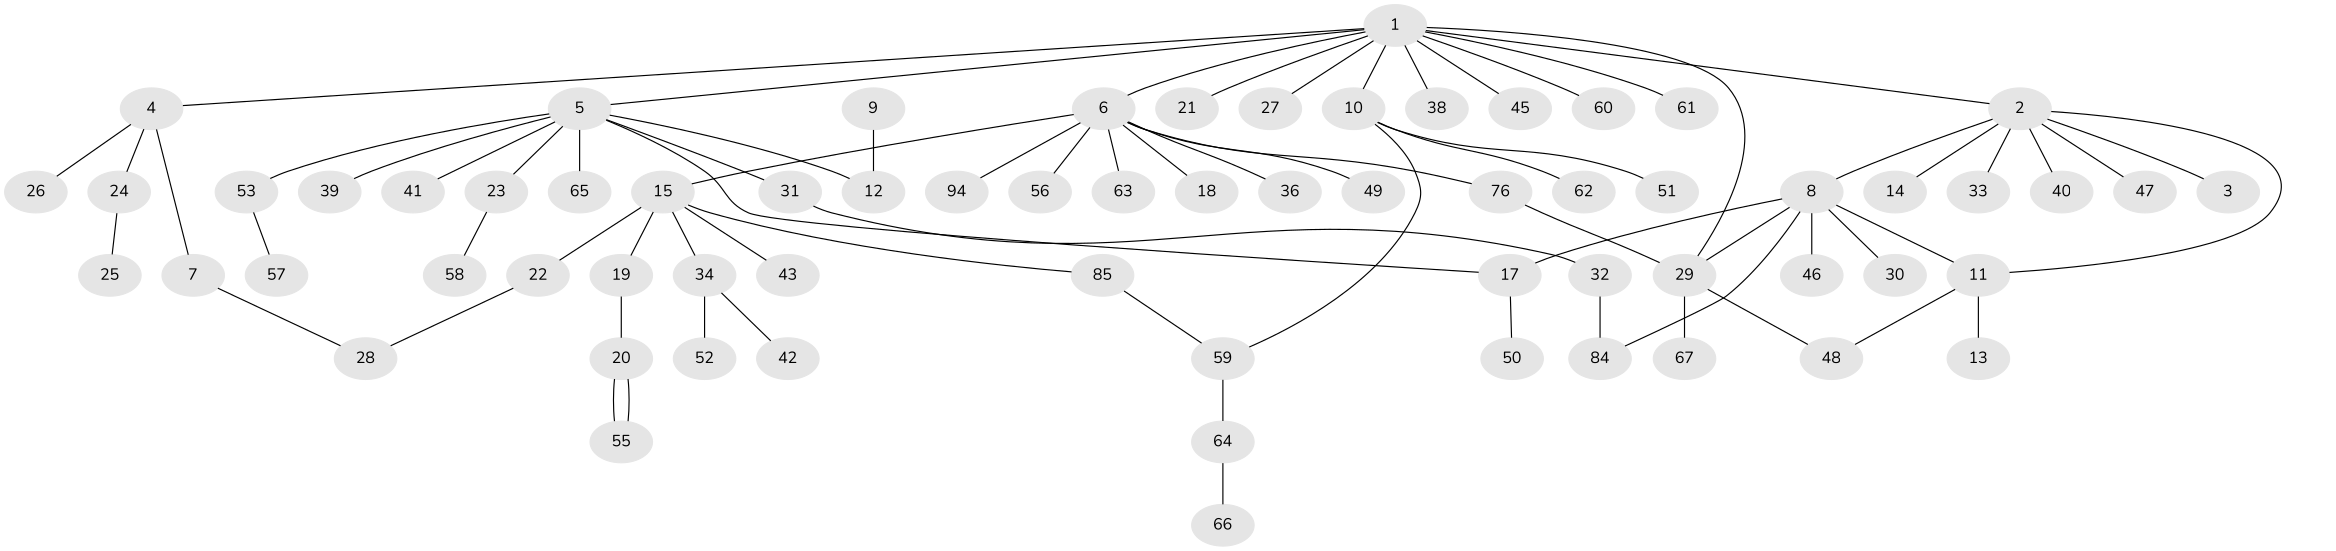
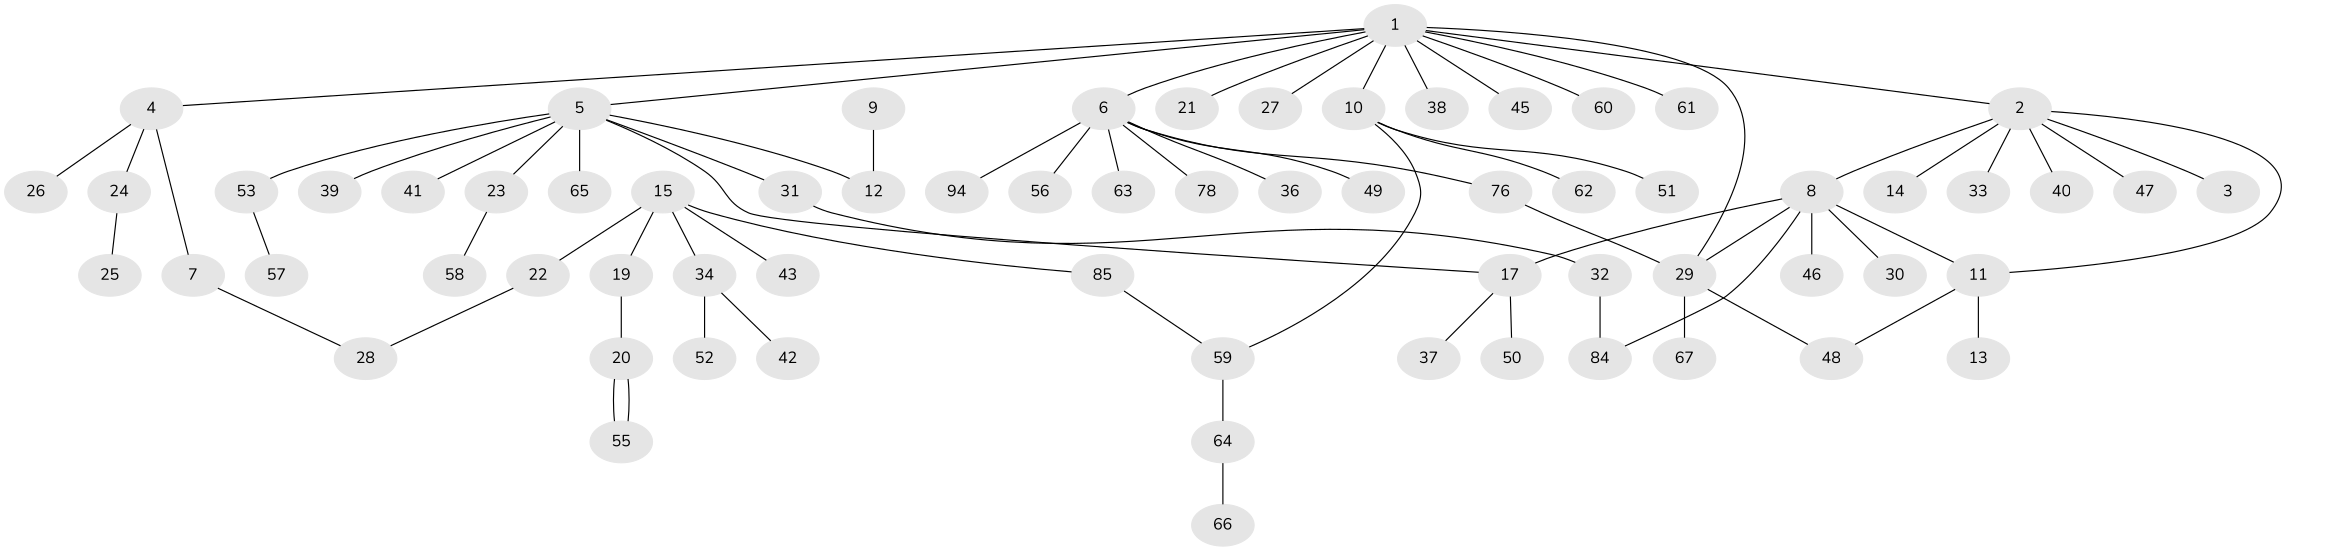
edge "6" -- "15": removed
node "18": label "18" -> "78"
node "37": added
